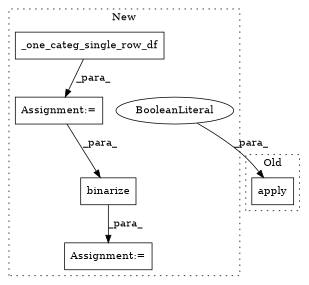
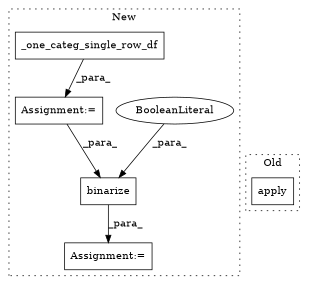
edge "BooleanLiteral" -> "apply": now "BooleanLiteral" -> "binarize"
